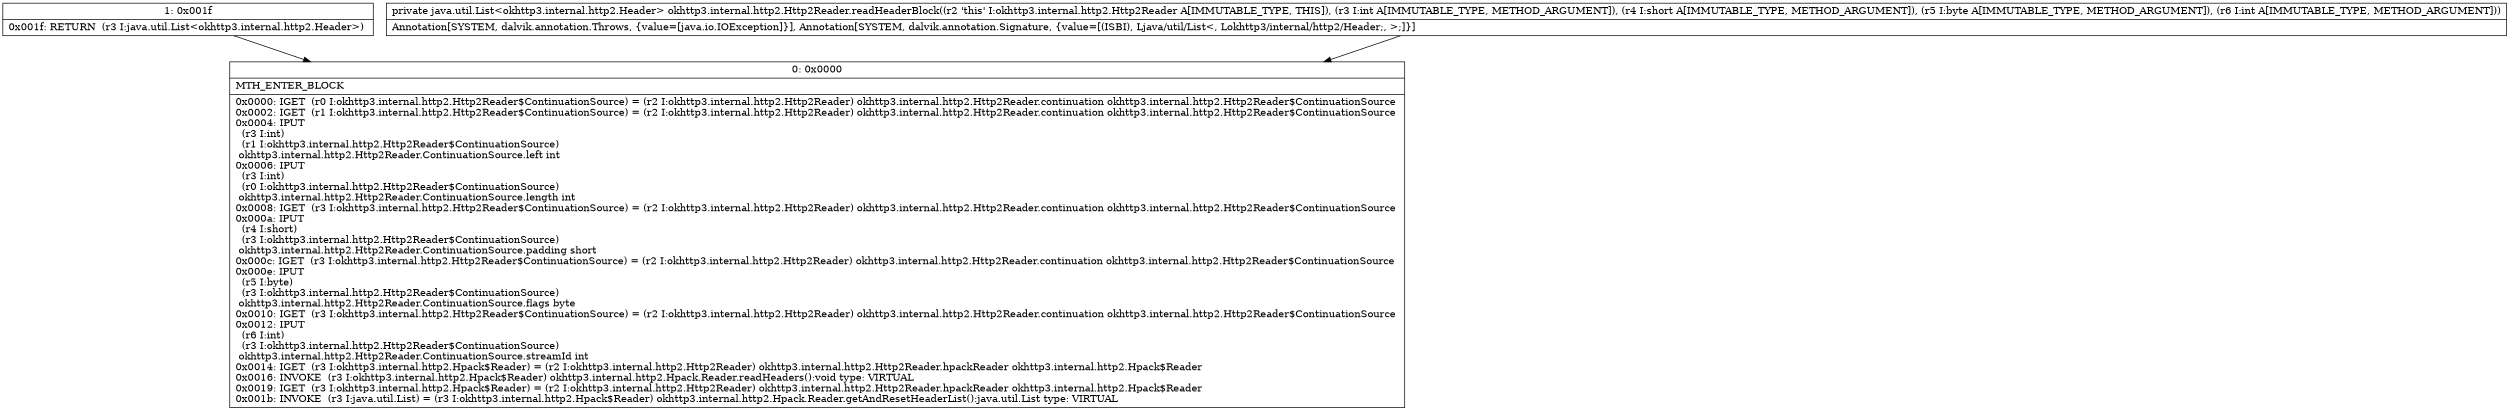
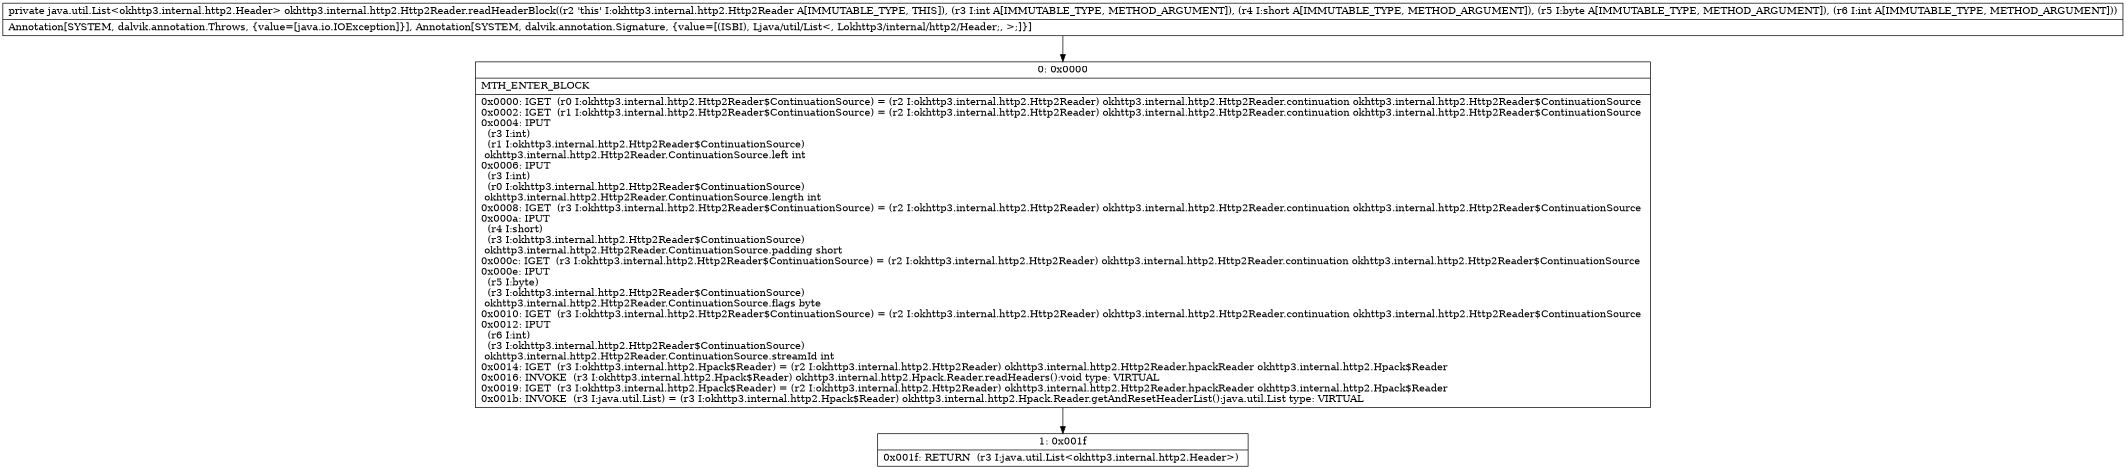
edge "1: 0x001f" -> "0: 0x0000": reversed
